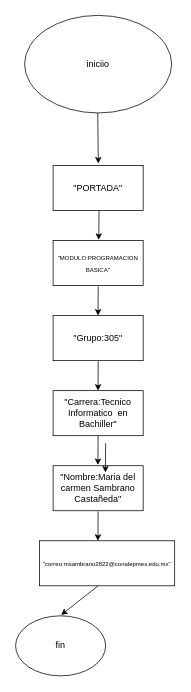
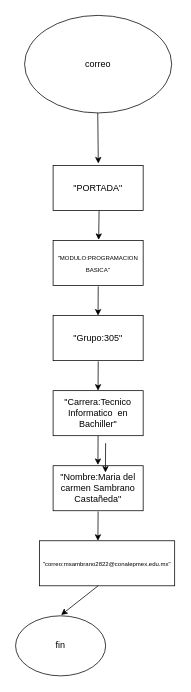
node "iniciio": label "iniciio" -> "correo"
